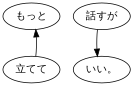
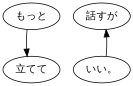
edge "話すが" -> "いい。": reversed
edge "立てて" -> "もっと": reversed
